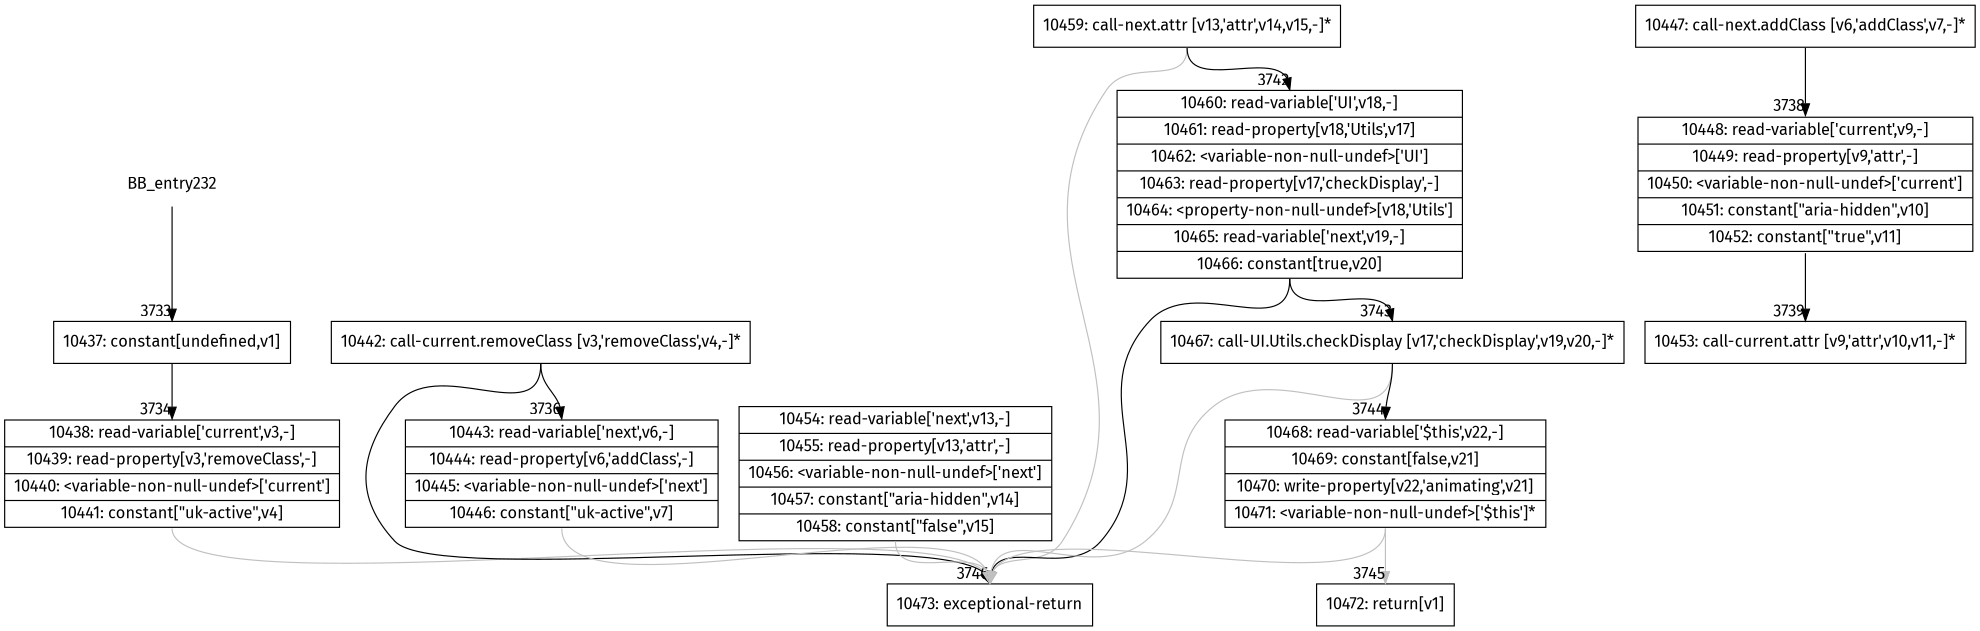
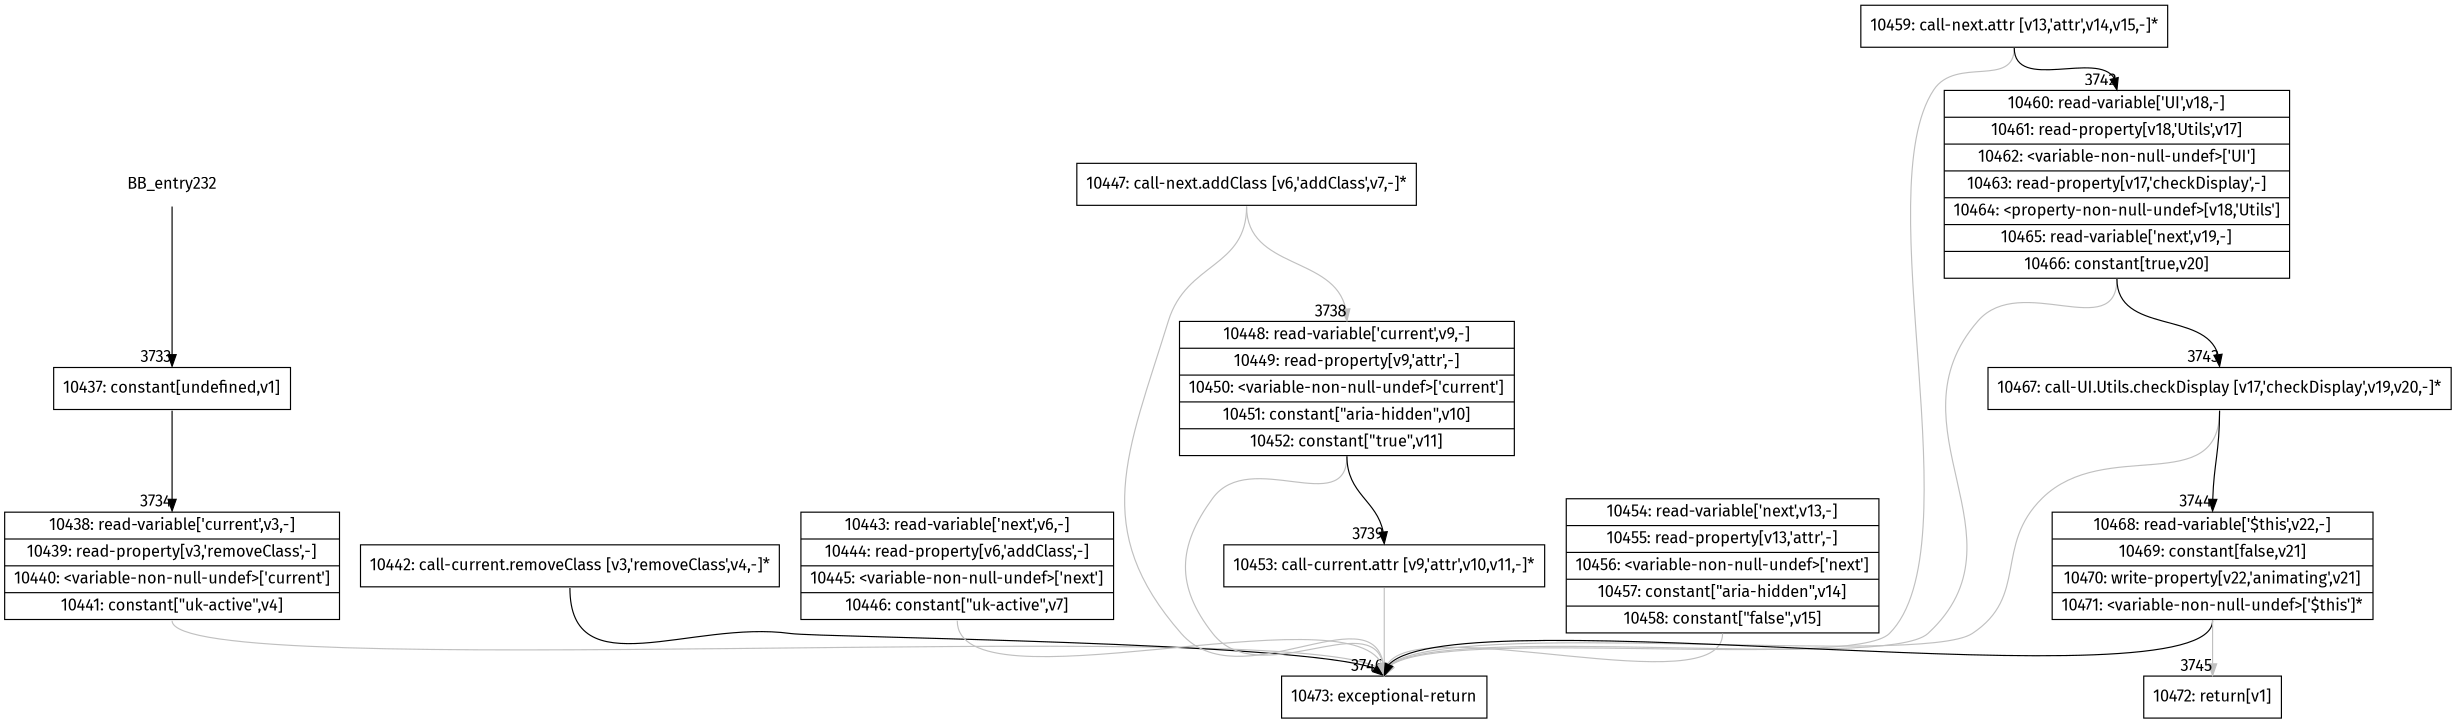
edge "10447: call-next.addClass [v6,'addClass',v7,-]*" -> "10448: read-variable['current',v9,-]": color black -> gray
edge "10442: call-current.removeClass [v3,'removeClass',v4,-]*" -> "10443: read-variable['next',v6,-]": removed
edge "10460: read-variable['UI',v18,-]" -> "10473: exceptional-return": color black -> gray
edge "10447: call-next.addClass [v6,'addClass',v7,-]*" -> "10473: exceptional-return": added
edge "10468: read-variable['$this',v22,-]" -> "10473: exceptional-return": color gray -> black
edge "10448: read-variable['current',v9,-]" -> "10473: exceptional-return": added
edge "10453: call-current.attr [v9,'attr',v10,v11,-]*" -> "10473: exceptional-return": added
